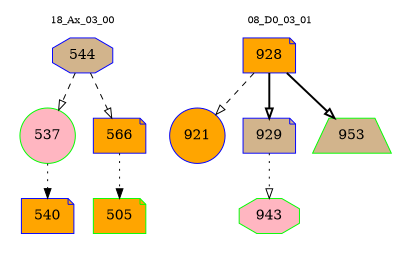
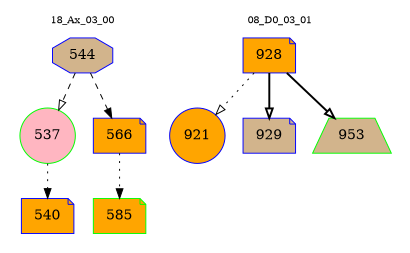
edge "928" -> "921": style dashed -> dotted
edge "544" -> "566": arrowhead onormal -> normal
node "505": label "505" -> "585"
node "943": removed
